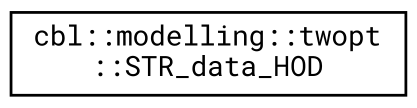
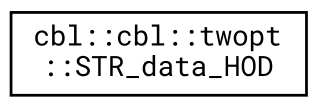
node "cbl::modelling::twopt ::STR_data_HOD": label "cbl::modelling::twopt ::STR_data_HOD" -> "cbl::cbl::twopt ::STR_data_HOD"
